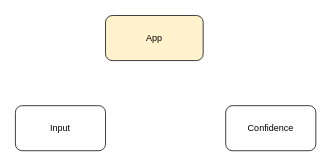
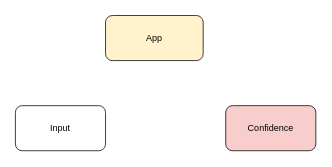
node "Confidence": fillcolor #ffffff -> #f8cecc
